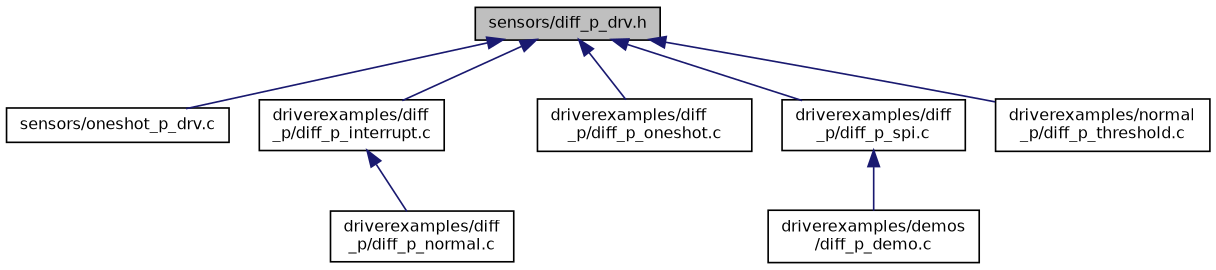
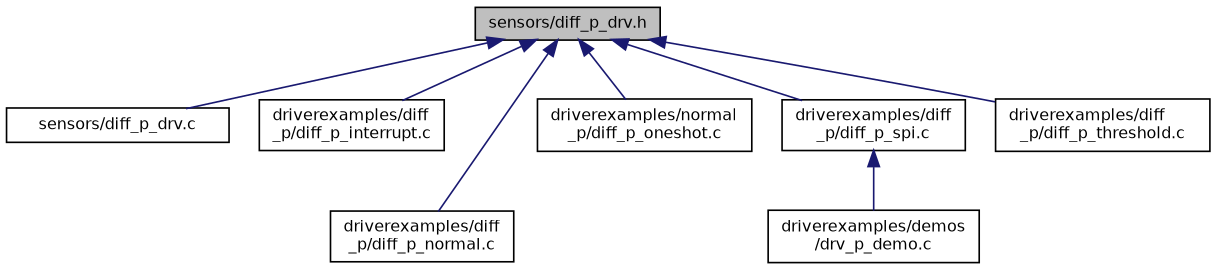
node "sensors/oneshot_p_drv.c": label "sensors/oneshot_p_drv.c" -> "sensors/diff_p_drv.c"
node "driverexamples/diff _p/diff_p_oneshot.c": label "driverexamples/diff _p/diff_p_oneshot.c" -> "driverexamples/normal _p/diff_p_oneshot.c"
node "driverexamples/normal _p/diff_p_threshold.c": label "driverexamples/normal _p/diff_p_threshold.c" -> "driverexamples/diff _p/diff_p_threshold.c"
edge "driverexamples/diff _p/diff_p_normal.c" -> "driverexamples/diff _p/diff_p_interrupt.c": now "driverexamples/diff _p/diff_p_normal.c" -> "sensors/diff_p_drv.h"
node "driverexamples/demos /diff_p_demo.c": label "driverexamples/demos /diff_p_demo.c" -> "driverexamples/demos /drv_p_demo.c"
